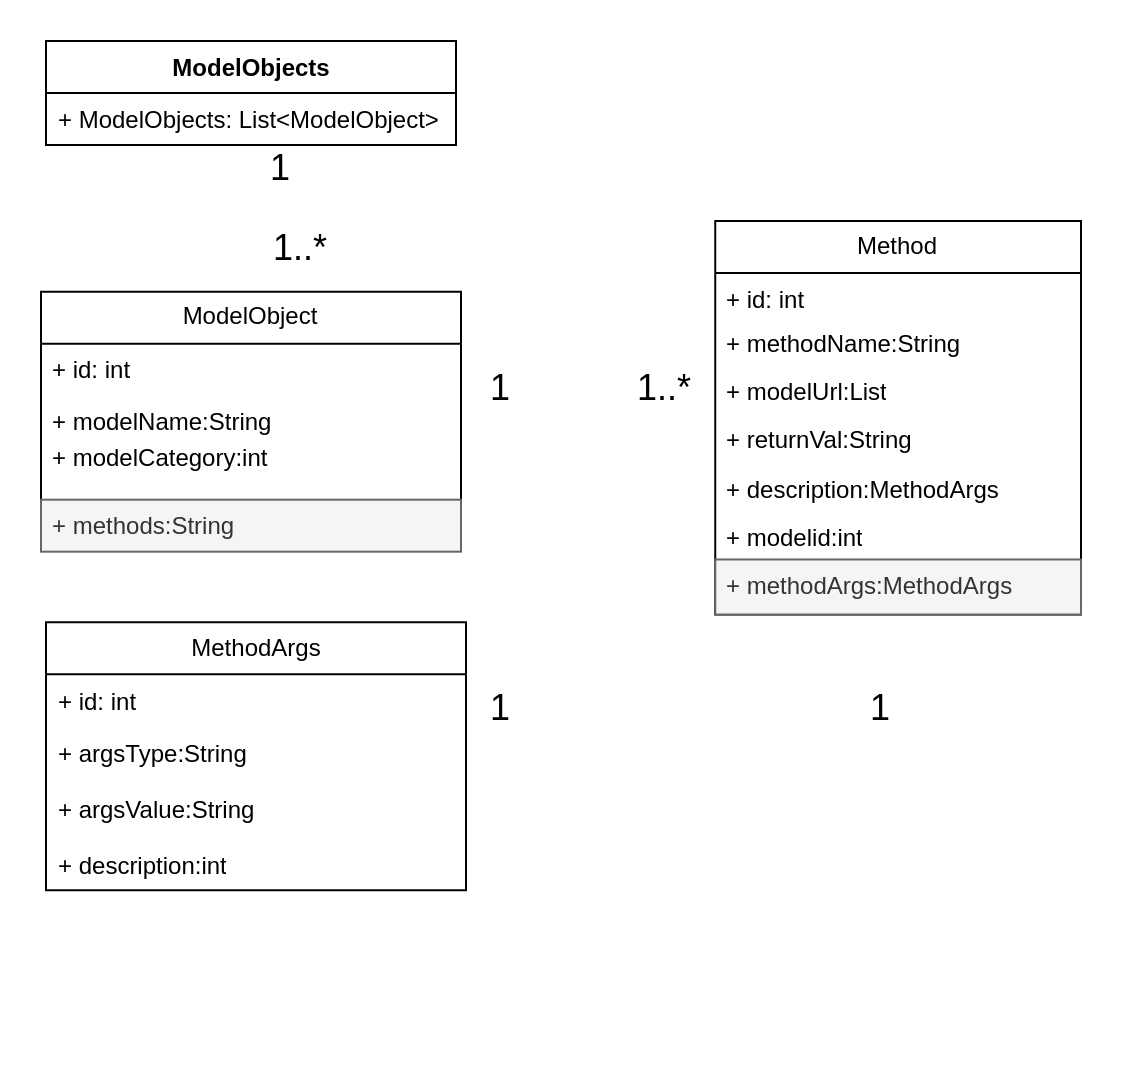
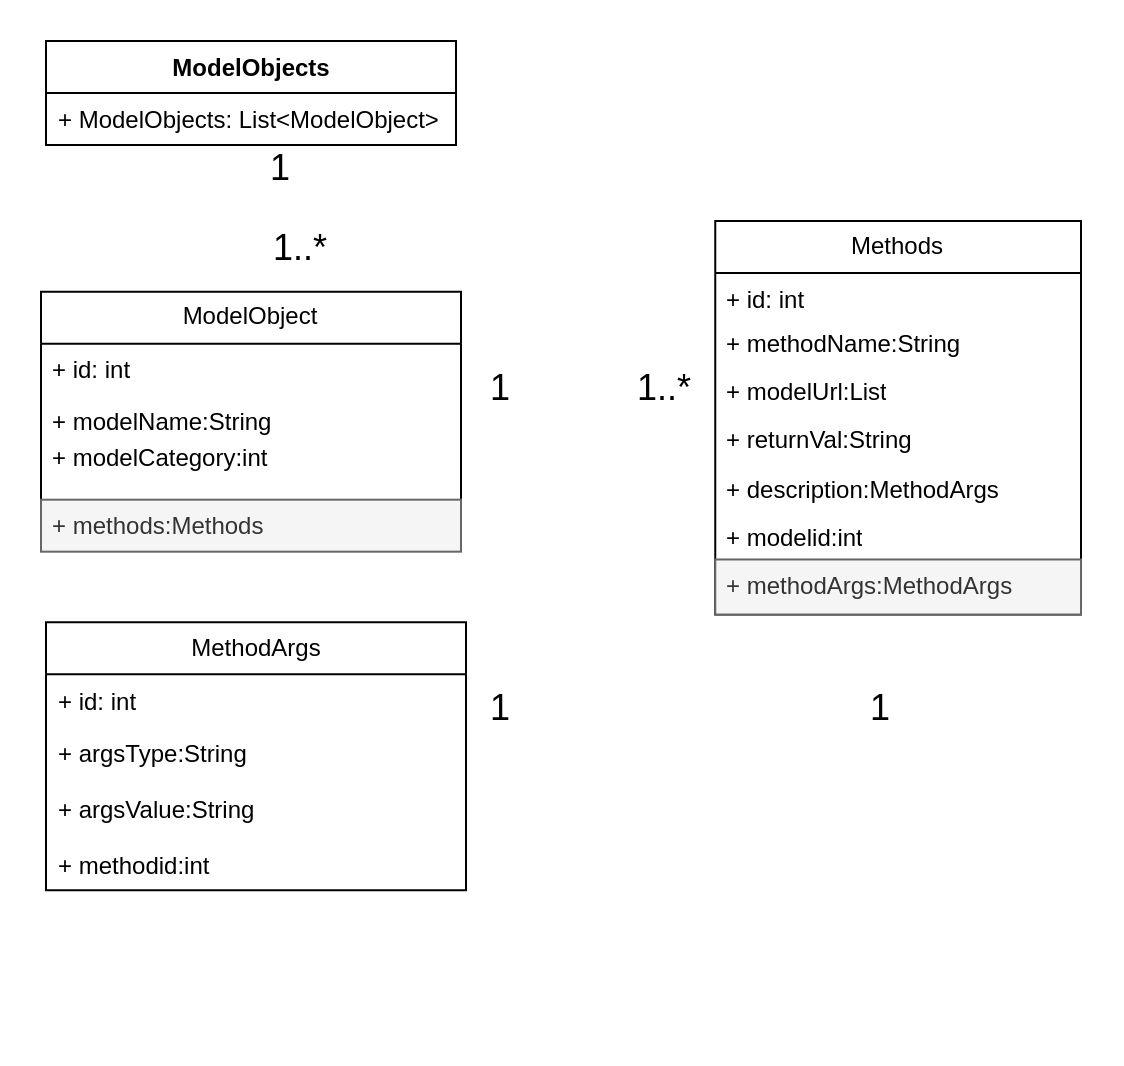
node "Method": label "Method" -> "Methods"
node "+ methods:String": label "+ methods:String" -> "+ methods:Methods"
node "+ description:int": label "+ description:int" -> "+ methodid:int"
